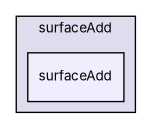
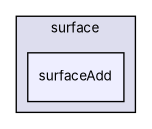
cluster "surfaceAdd": label "surfaceAdd" -> "surface"
